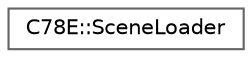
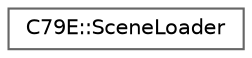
node "C78E::SceneLoader": label "C78E::SceneLoader" -> "C79E::SceneLoader"
